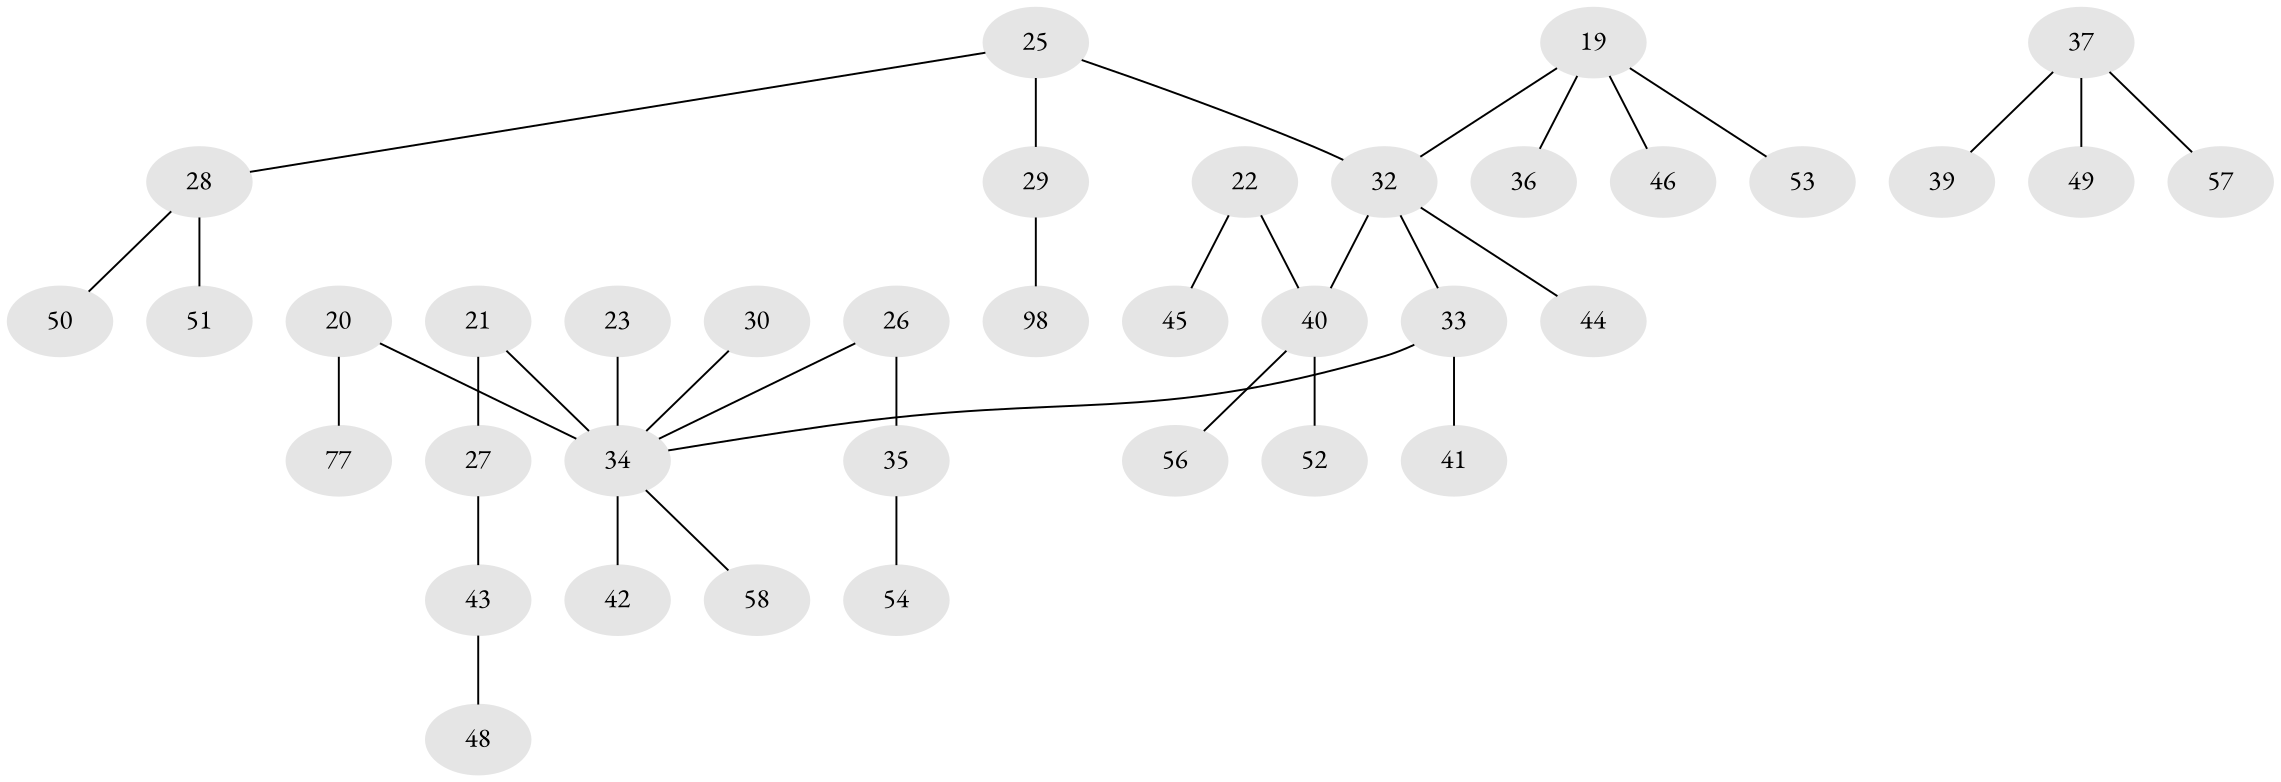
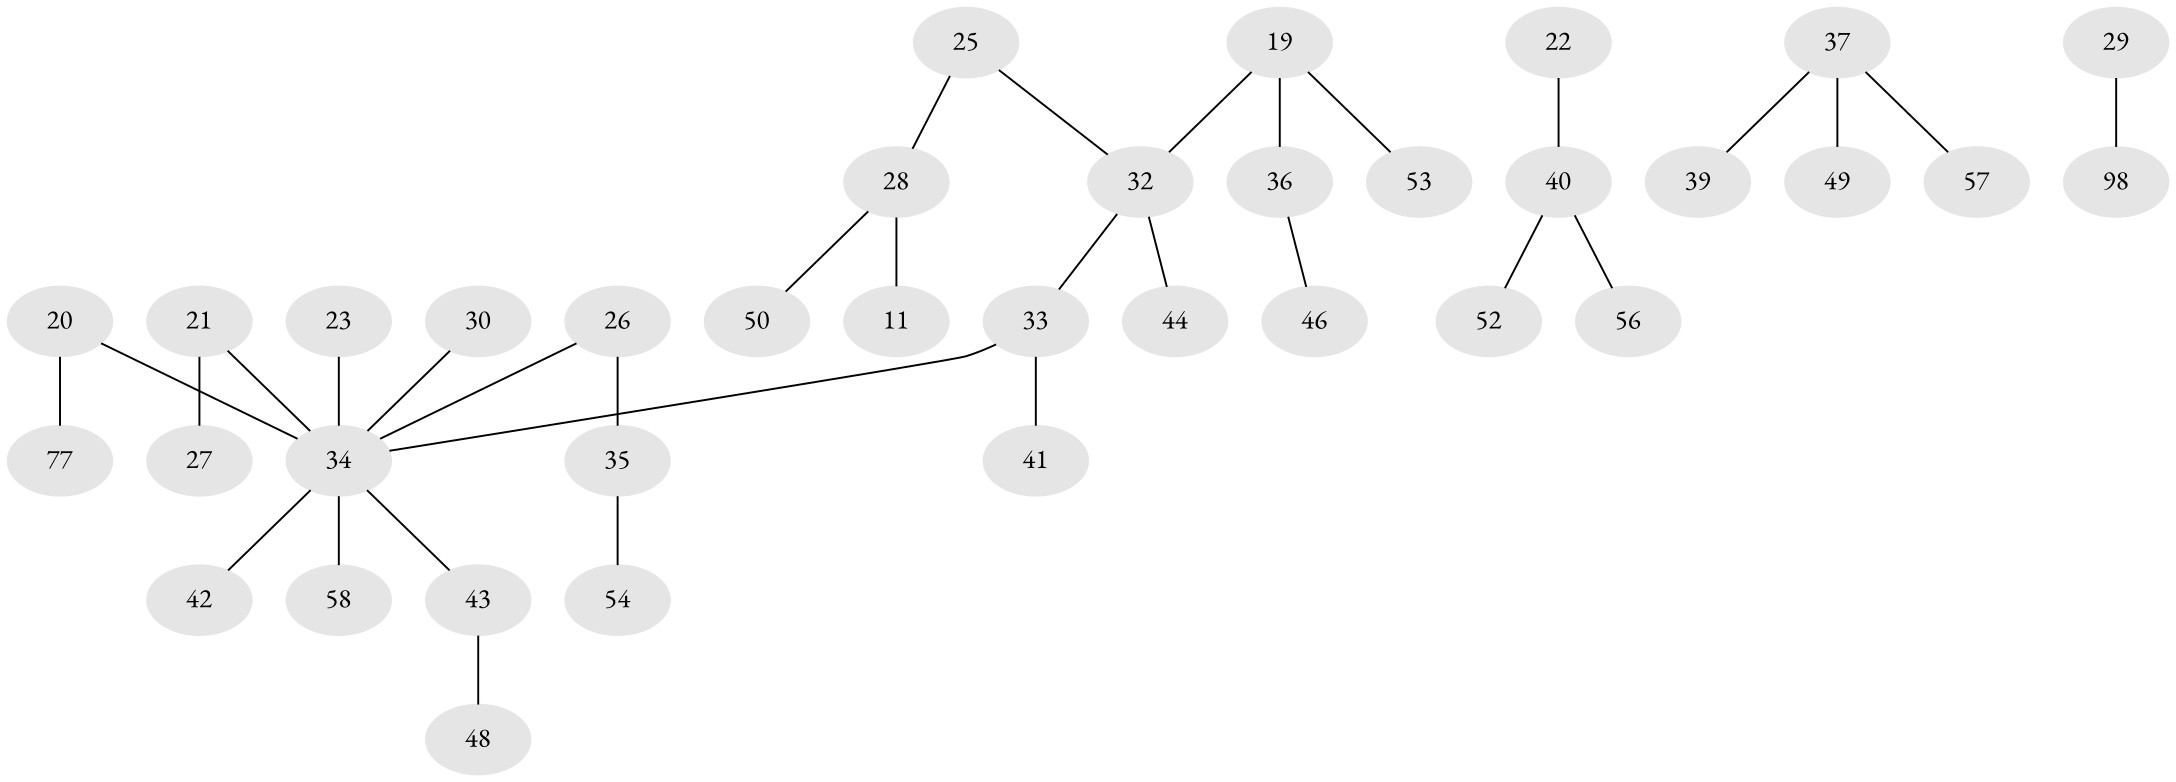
edge "25" -- "29": removed
edge "19" -- "46": now "36" -- "46"
edge "32" -- "40": removed
node "51": label "51" -> "11"
node "45": removed
edge "27" -- "43": now "34" -- "43"
